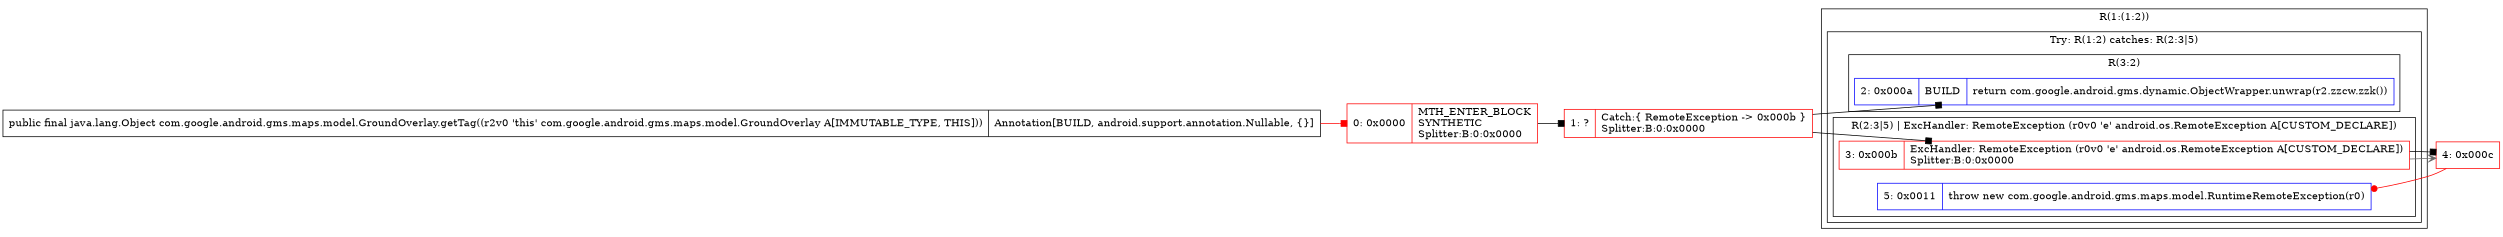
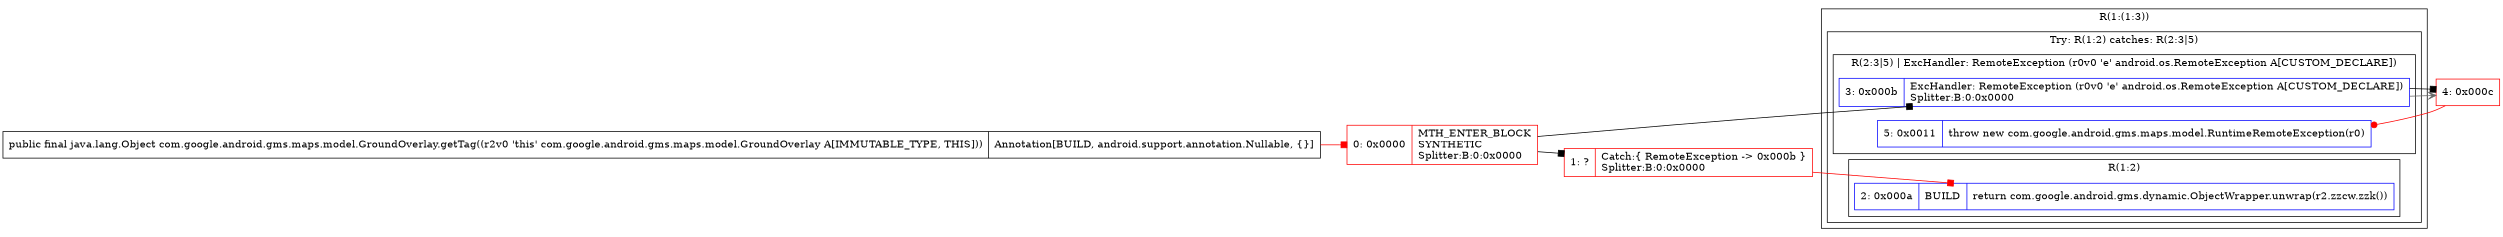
cluster "R(1:(1:2))": label "R(1:(1:2))" -> "R(1:(1:3))"
cluster "R(3:2)": label "R(3:2)" -> "R(1:2)"
edge "1: ?" -> "2: 0x000a": color black -> red
edge "1: ?" -> "3: 0x000b": now "0: 0x0000" -> "3: 0x000b"
node "3: 0x000b": color red -> blue
